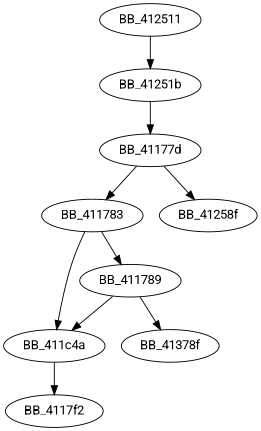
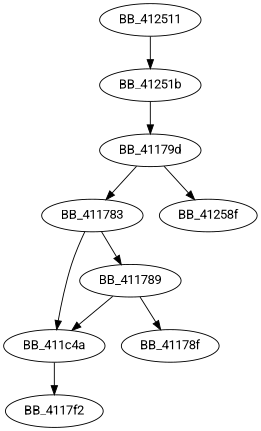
node "BB_41177d": label "BB_41177d" -> "BB_41179d"
node "BB_41378f": label "BB_41378f" -> "BB_41178f"
